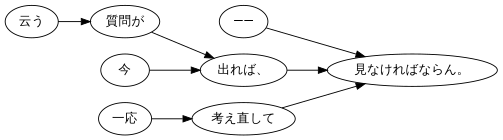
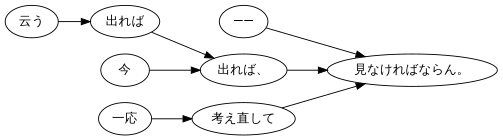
node "質問が": label "質問が" -> "出れば"
